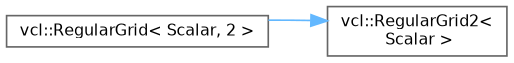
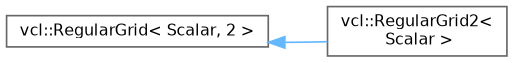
edge "vcl::RegularGrid< Scalar, 2 >" -> "vcl::RegularGrid2< Scalar >": reversed
